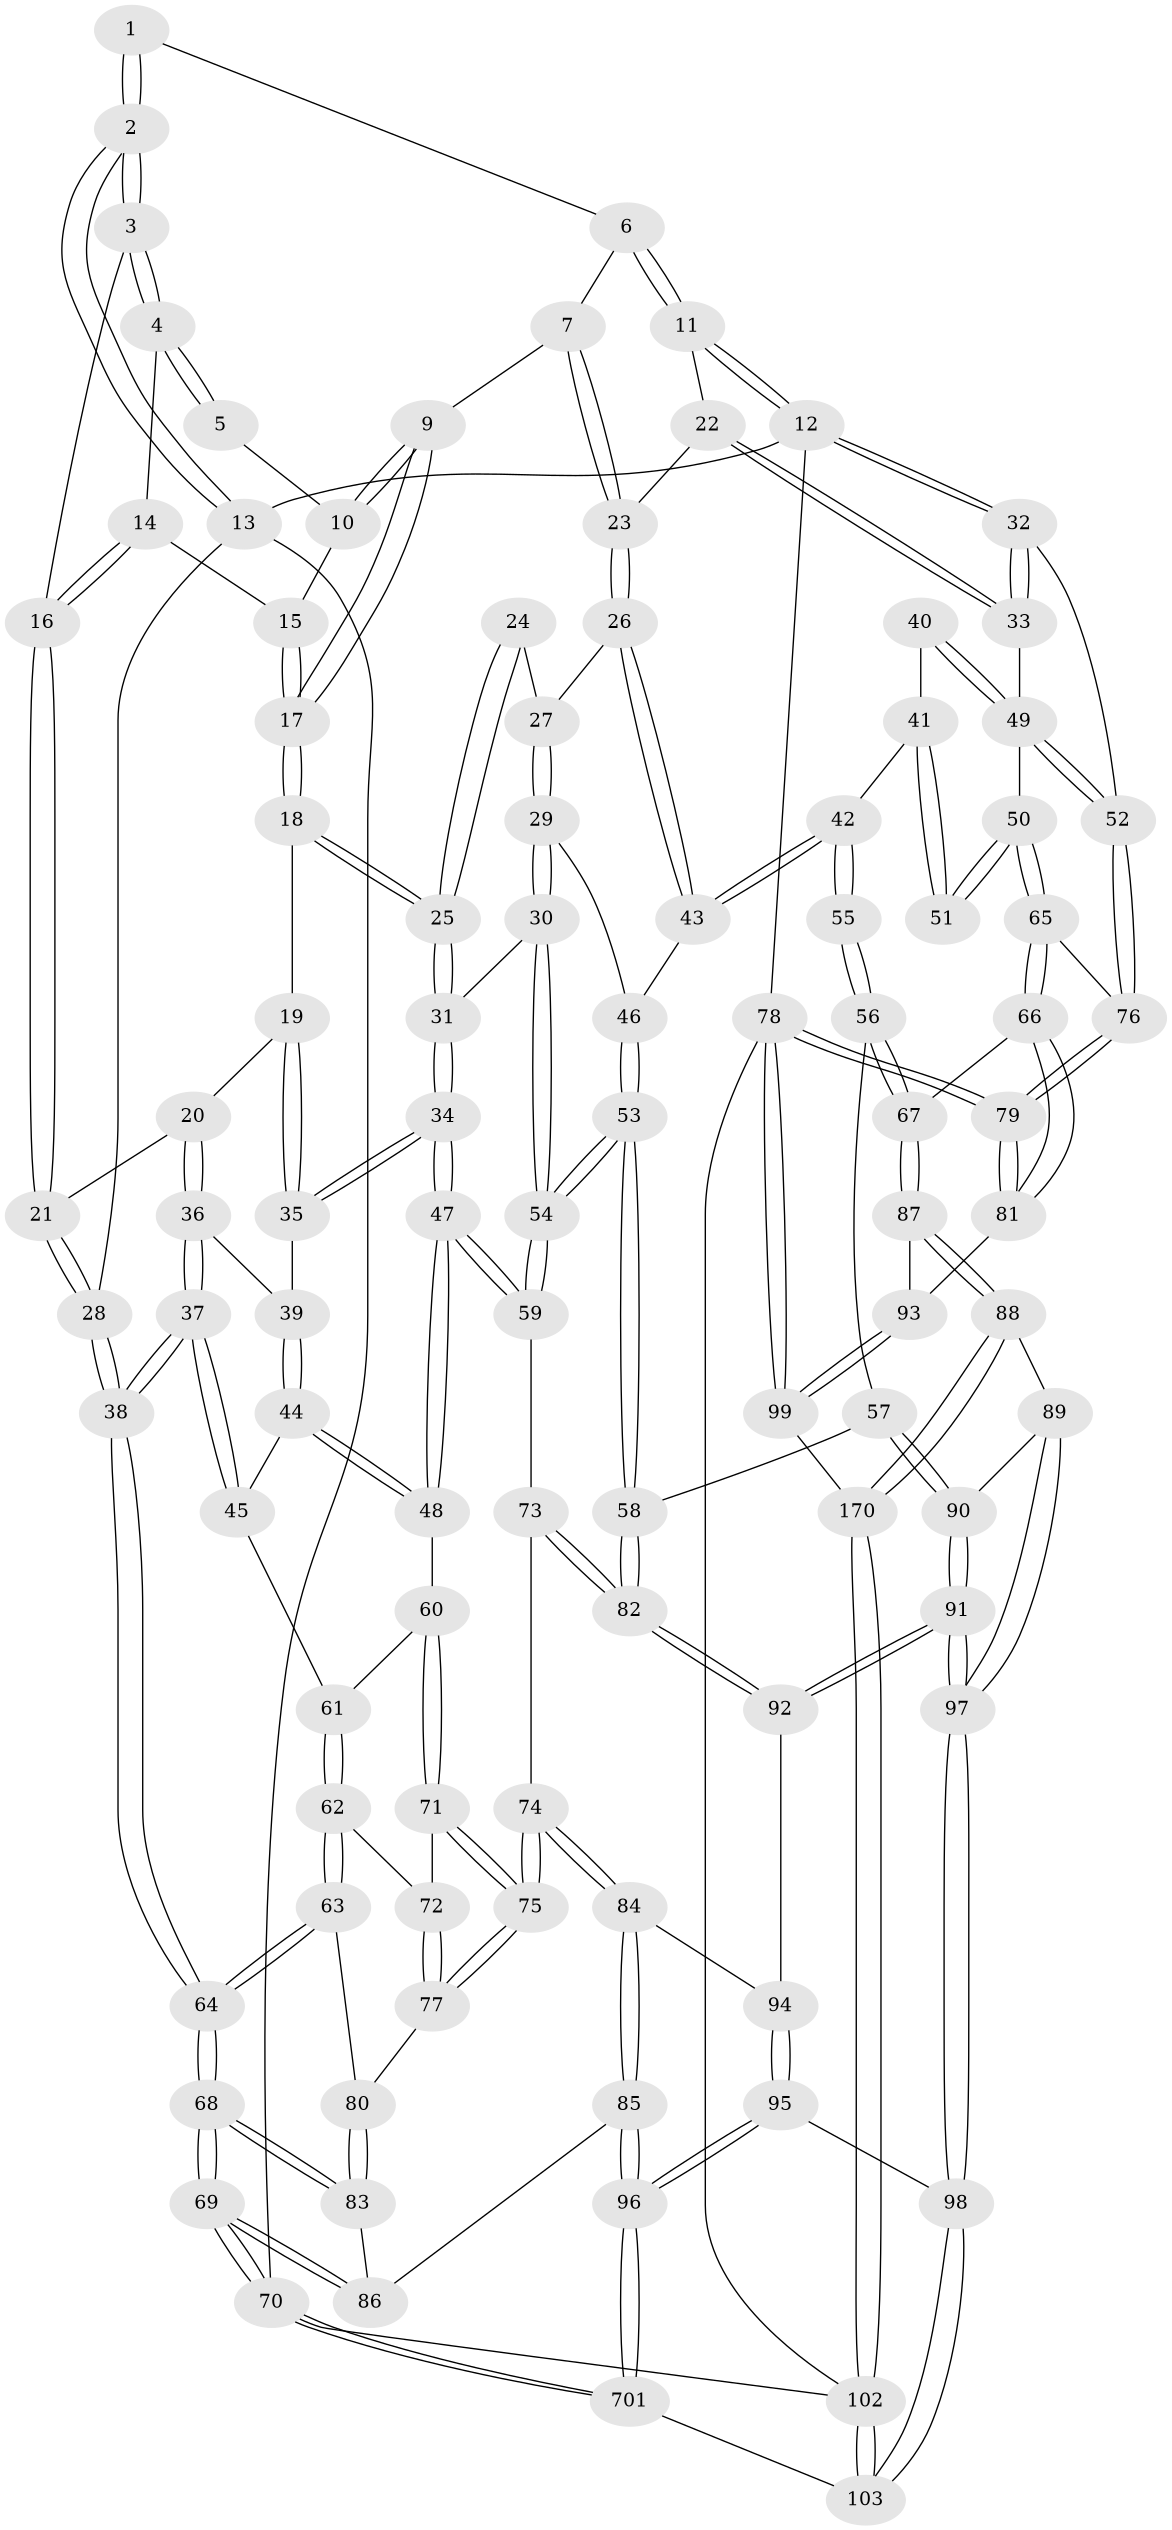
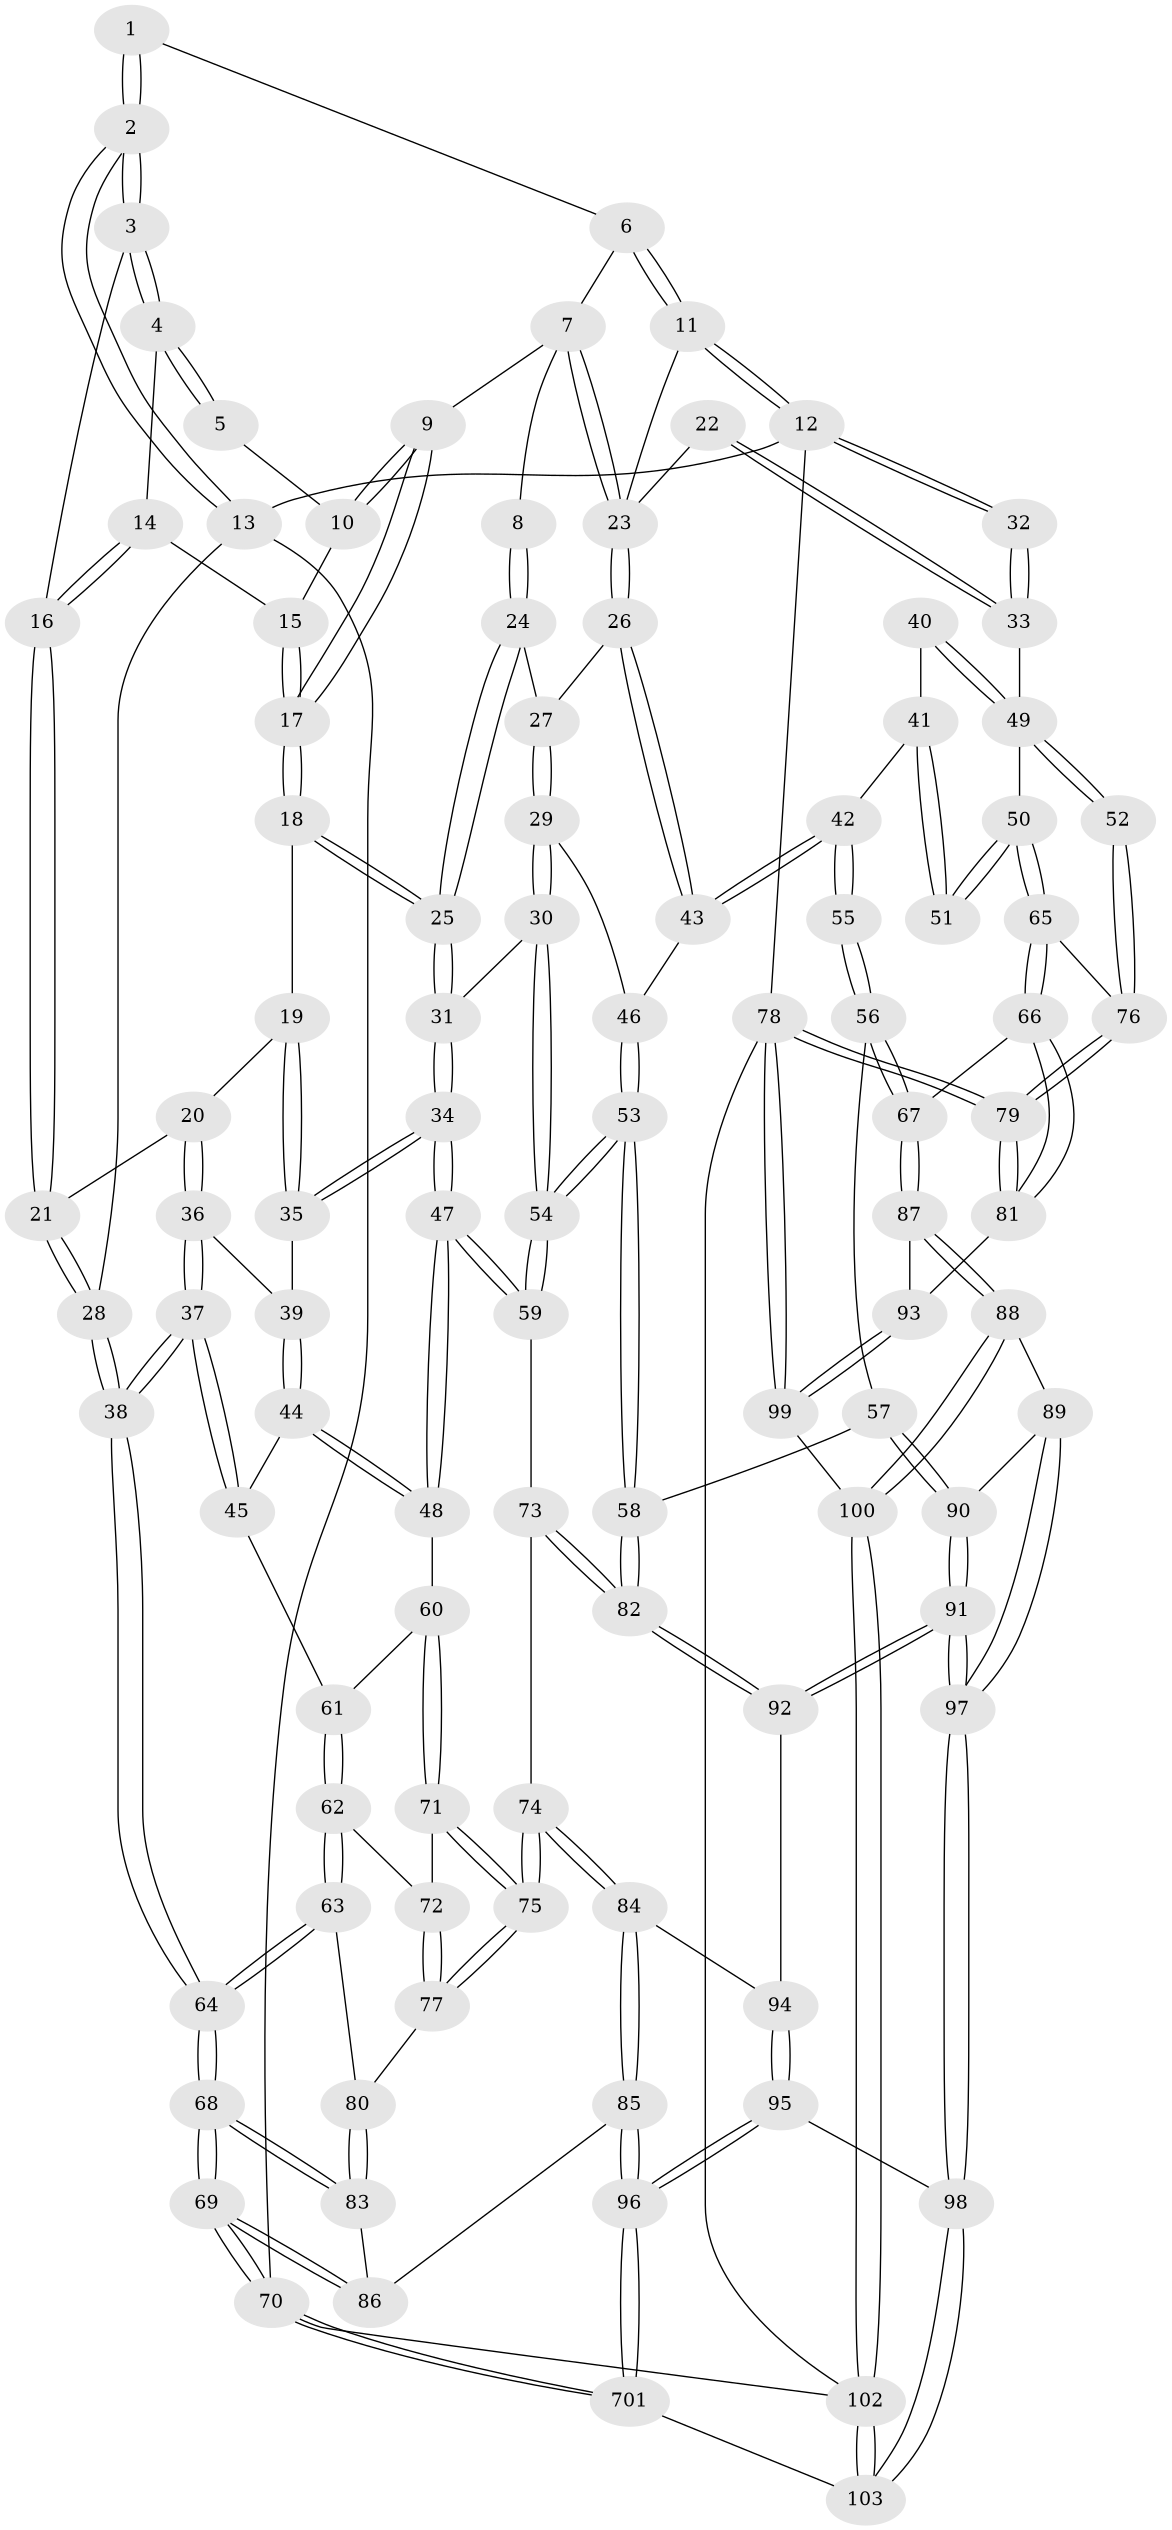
edge "11" -- "22": now "11" -- "23"
node "8": added
edge "32" -- "52": removed
node "170": label "170" -> "100"
